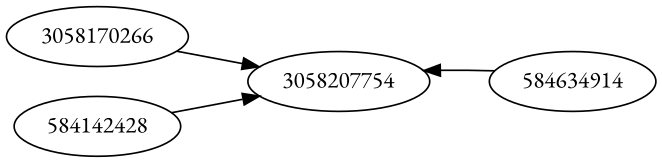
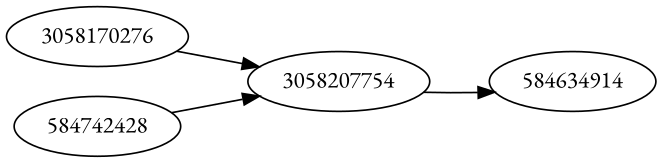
node "3058170266": label "3058170266" -> "3058170276"
edge "584634914" -> "3058207754": reversed
node "584142428": label "584142428" -> "584742428"
